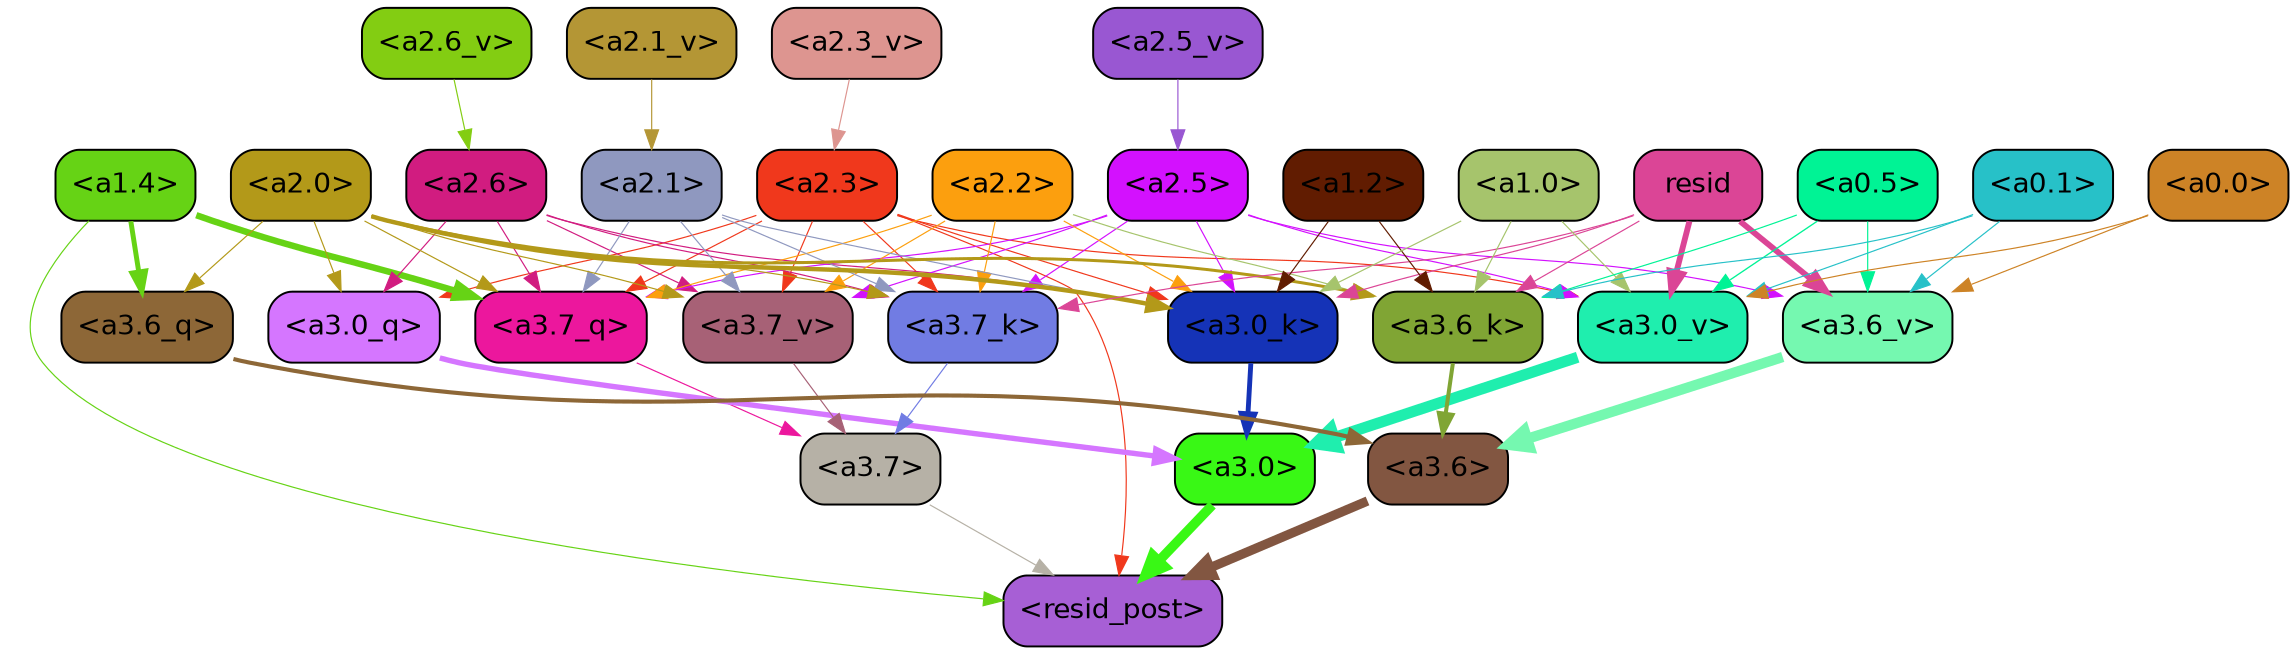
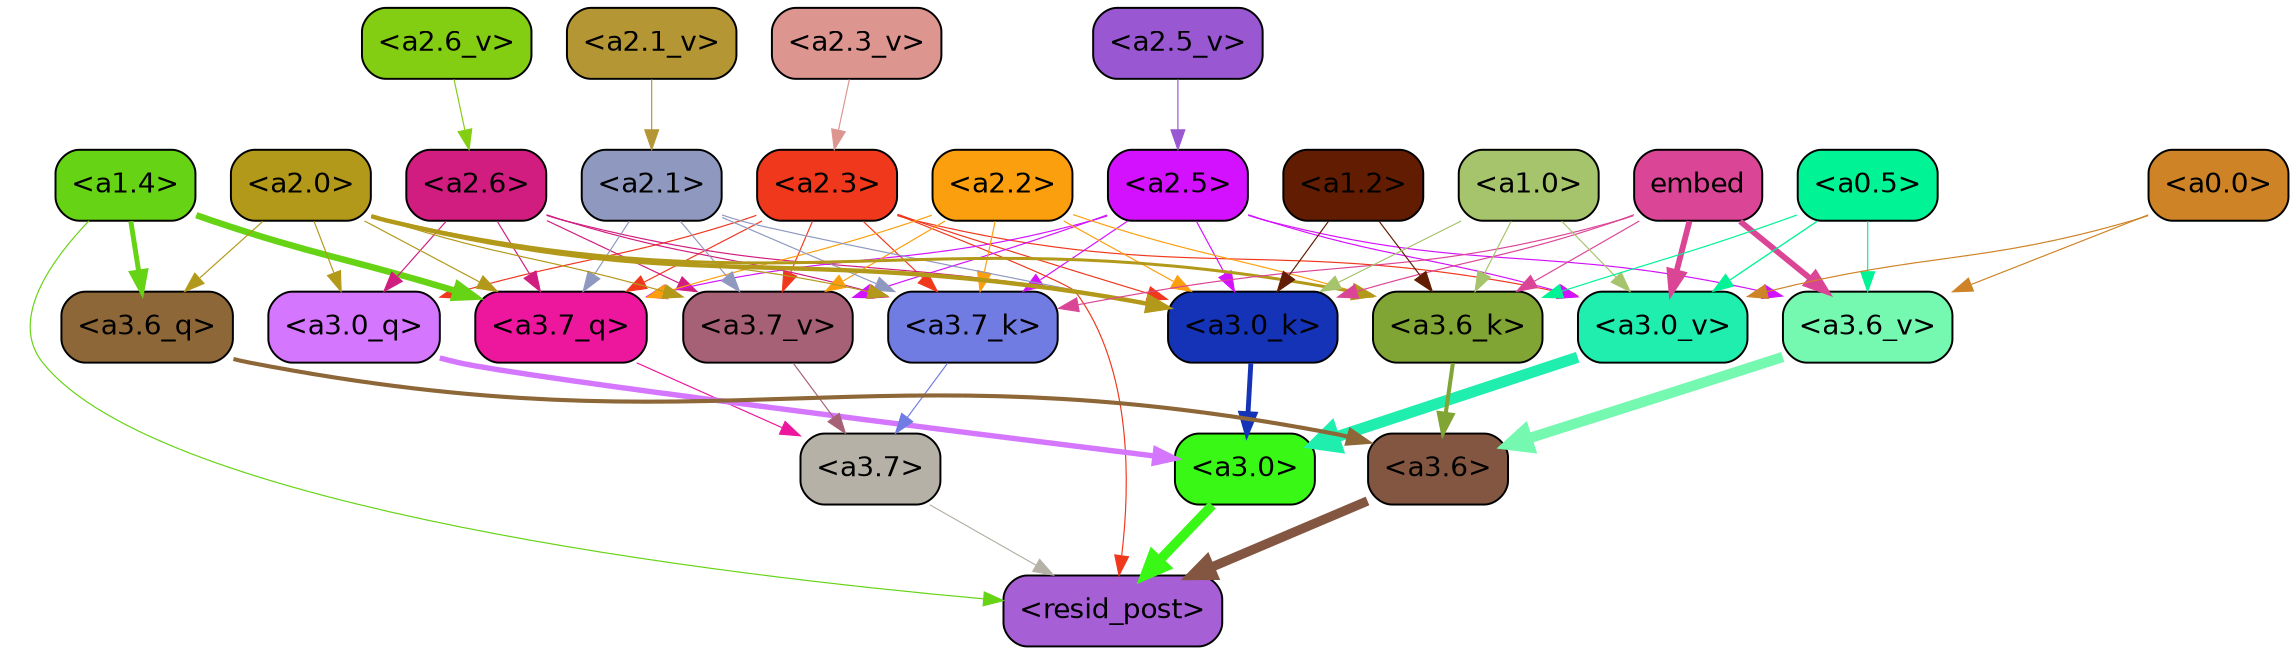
node "resid": label "resid" -> "embed"
node "<a0.1>": removed
edge "<a2.2>" -> "<a3.6_k>": color #a6c46c -> #fc9f0e
